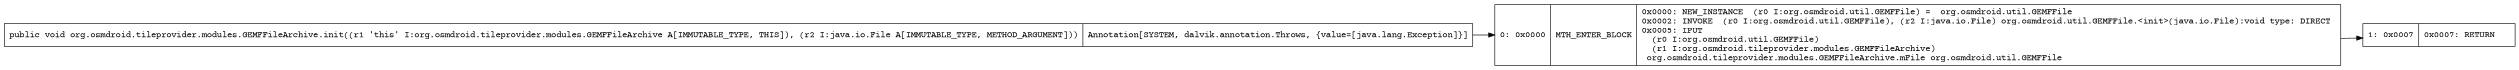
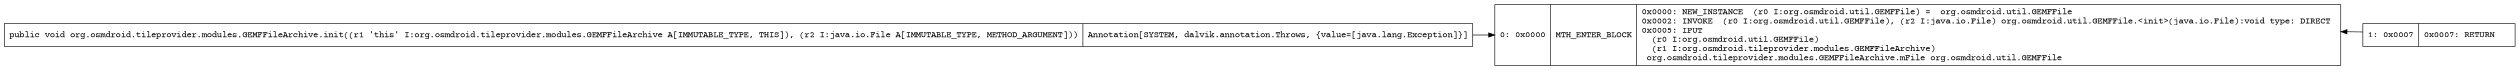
edge "0: 0x0000" -> "1: 0x0007": reversed
